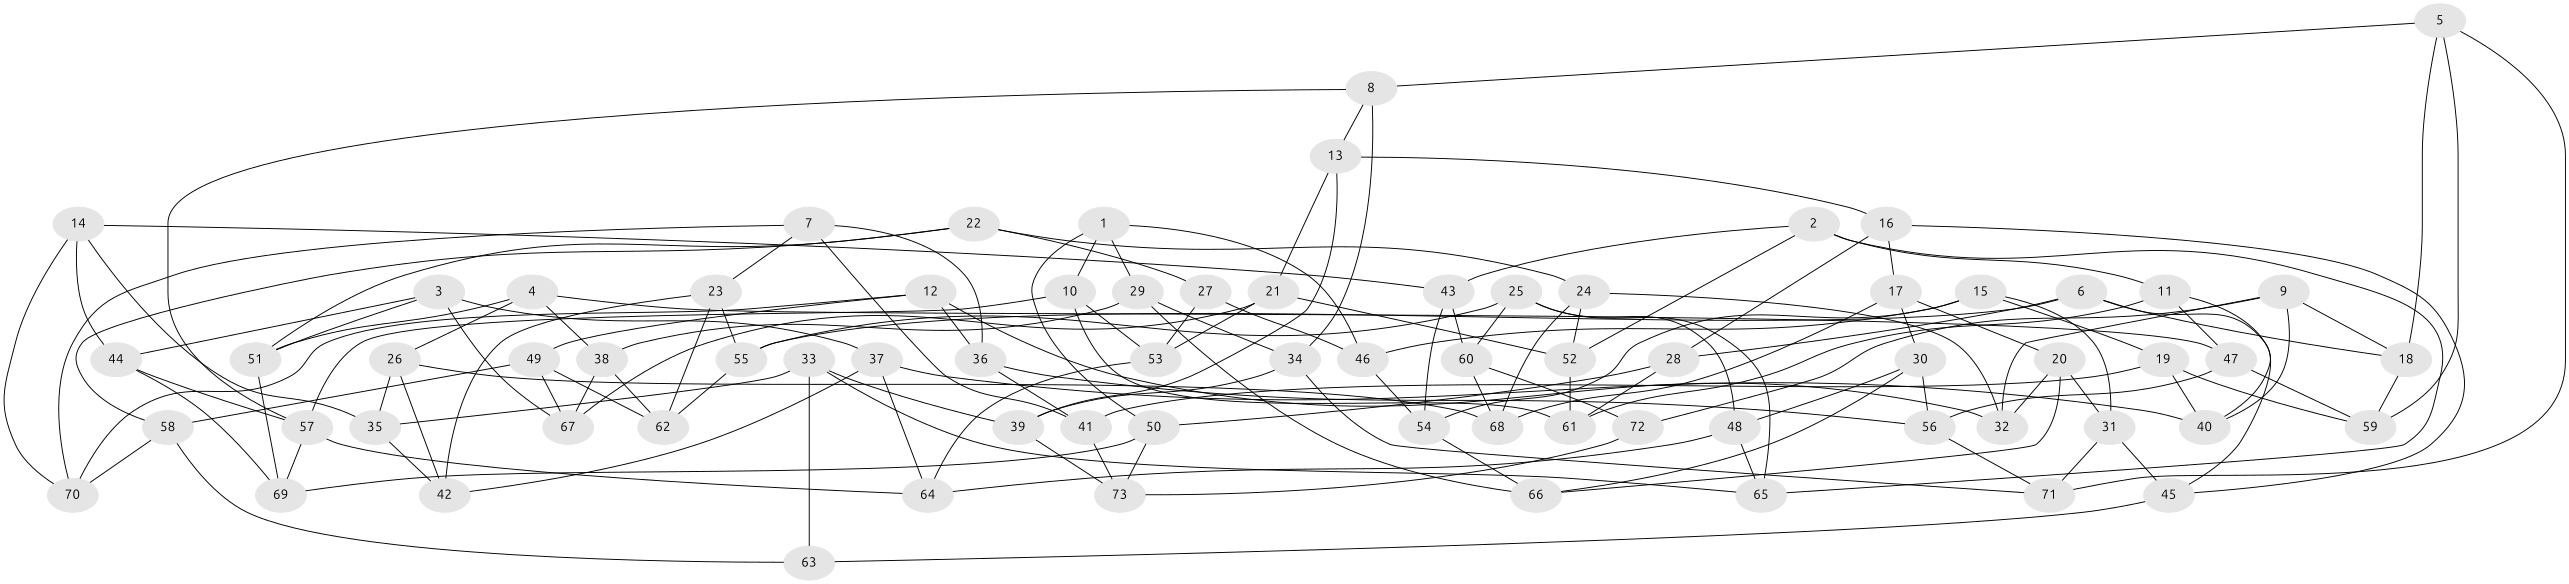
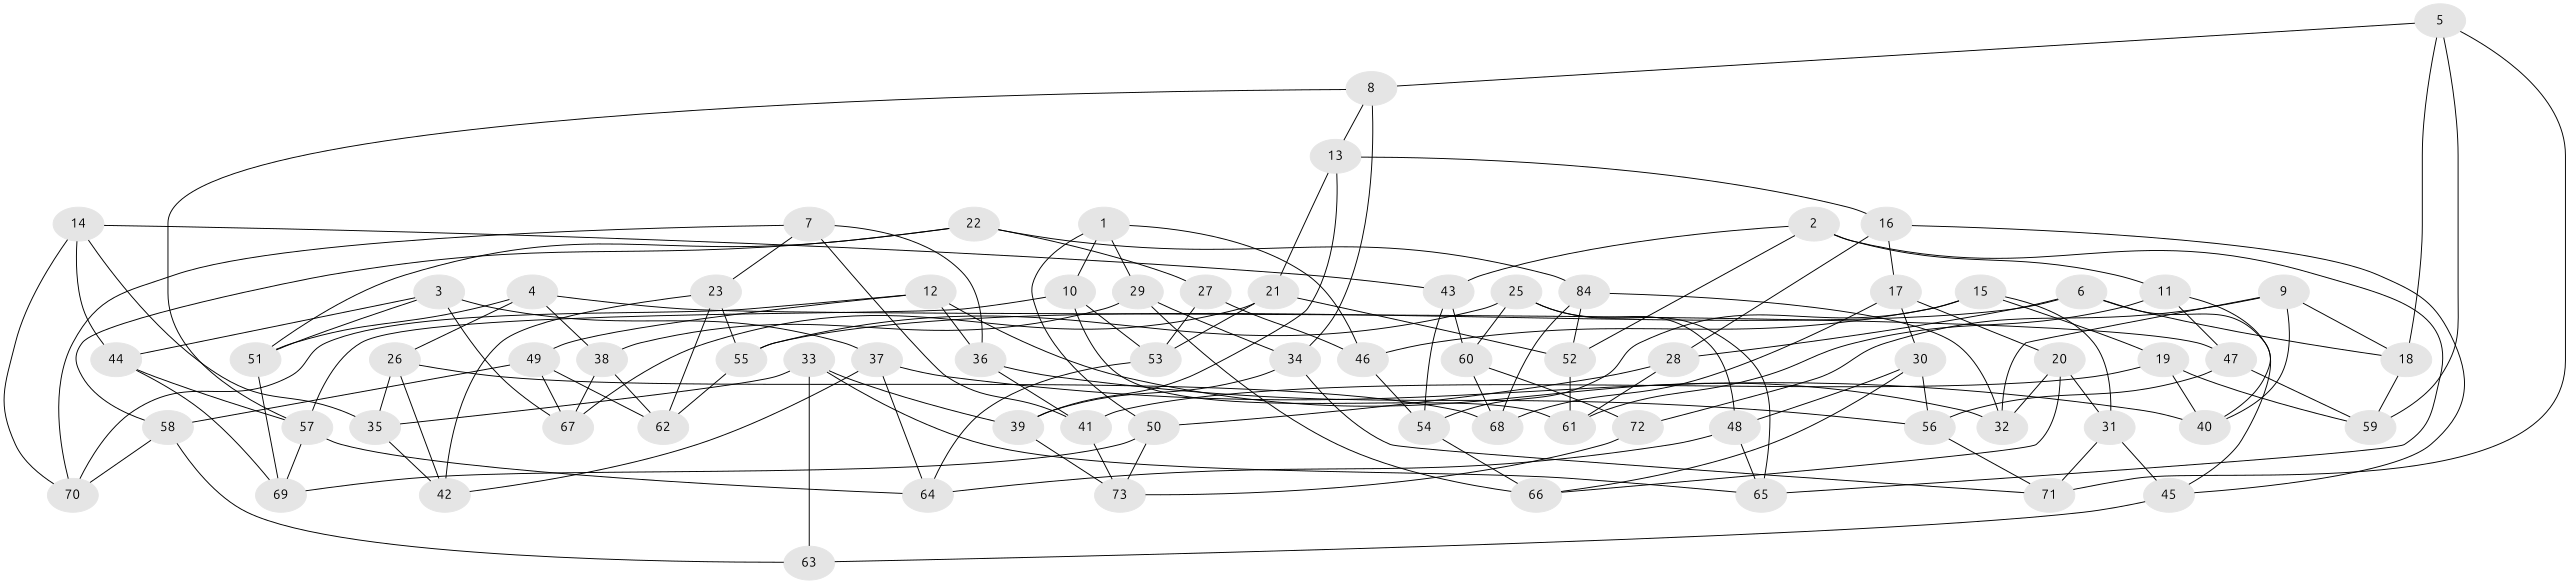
node "24": label "24" -> "84"
